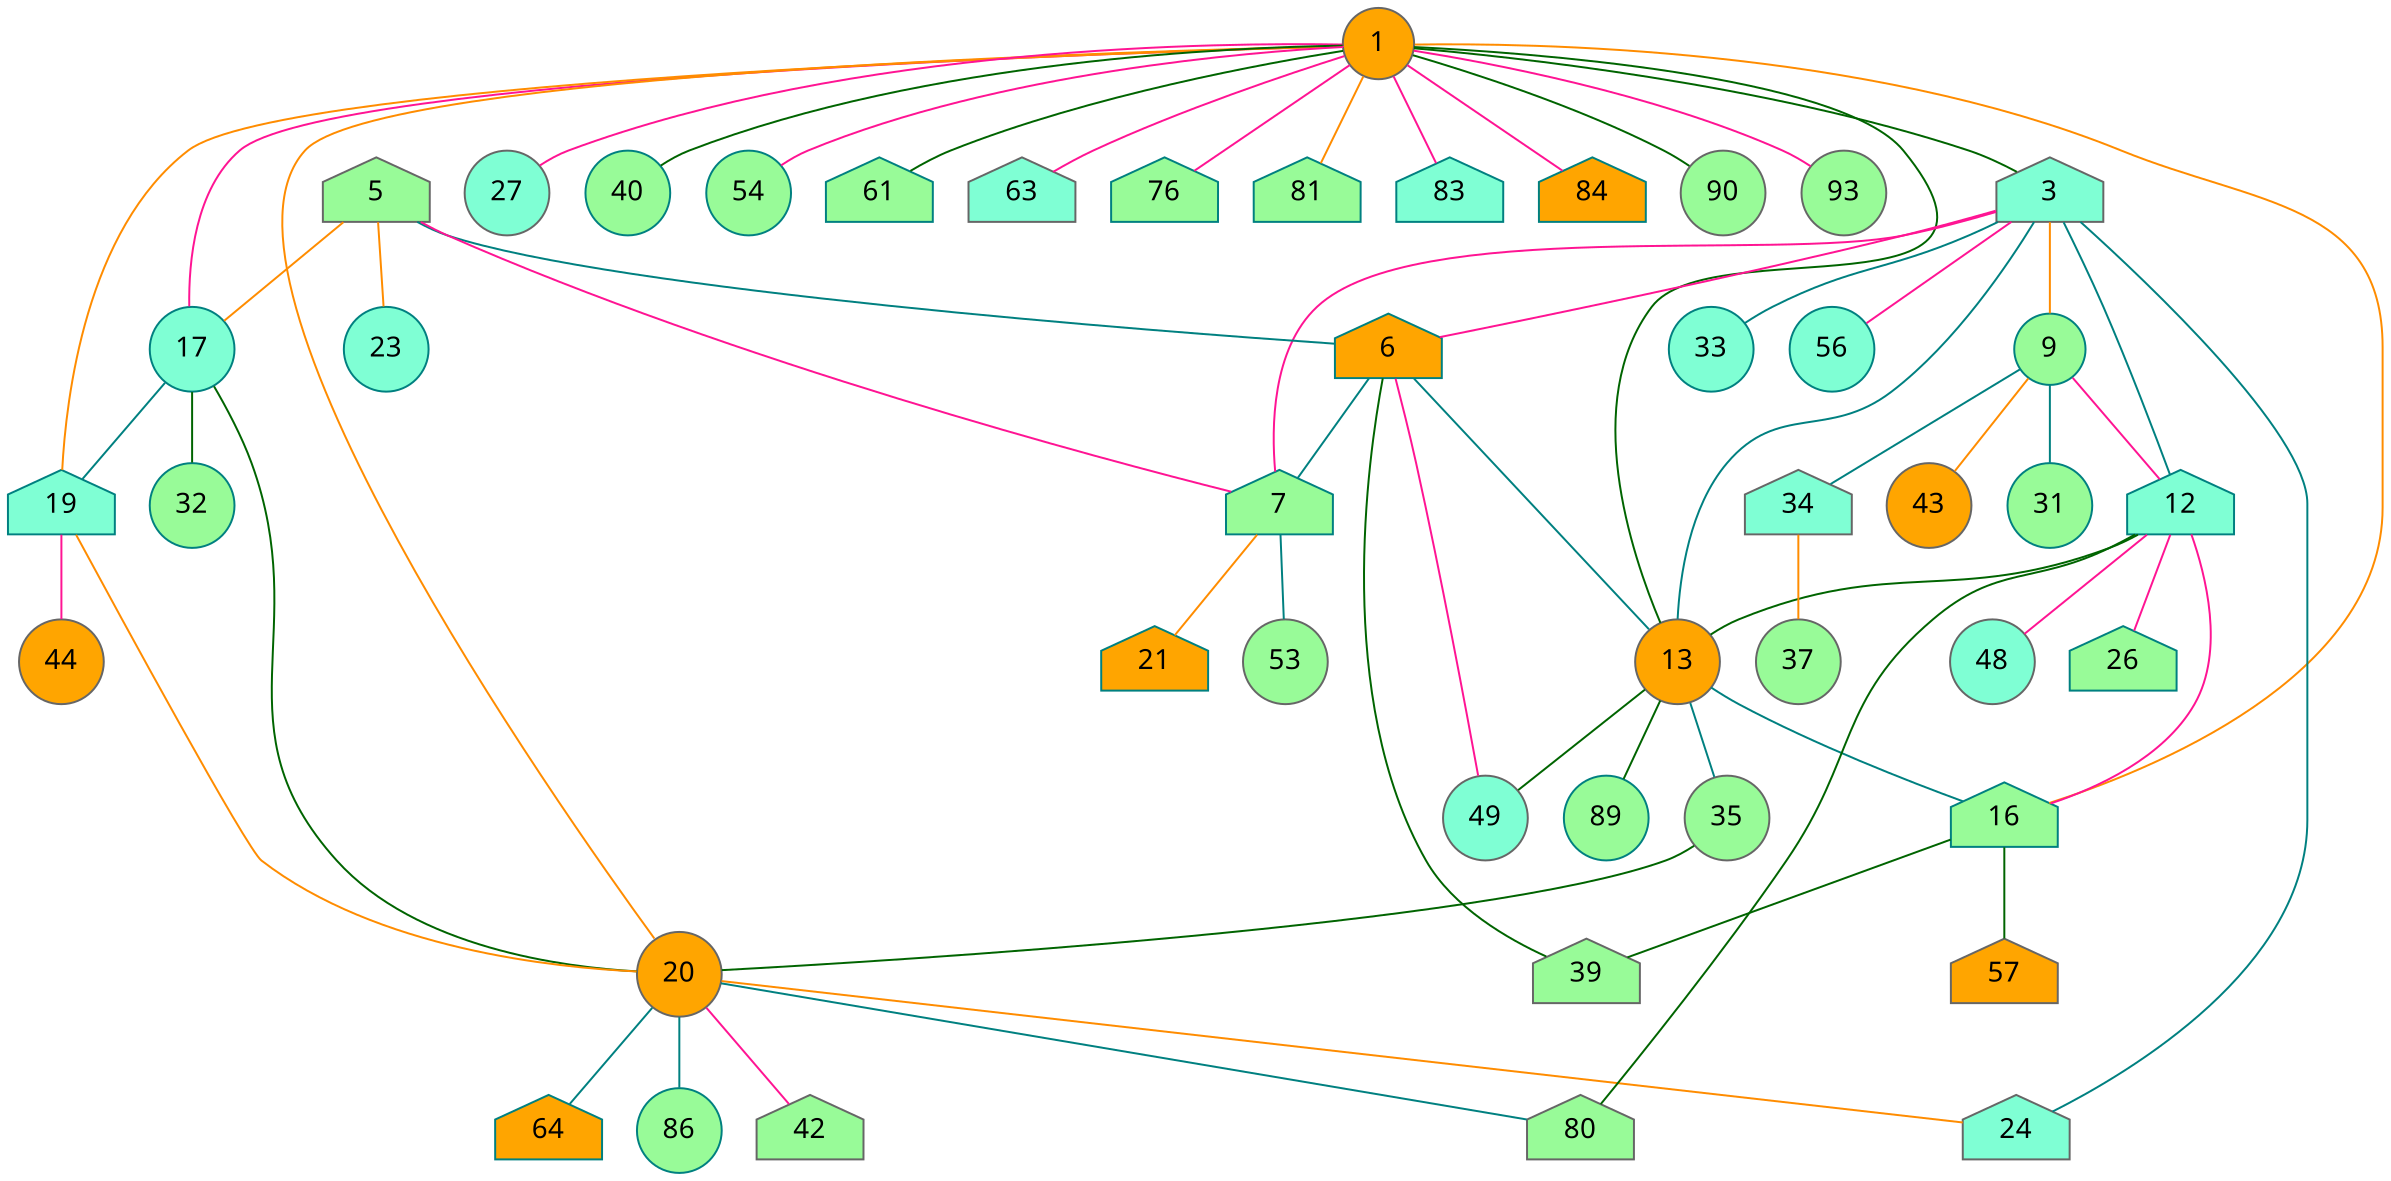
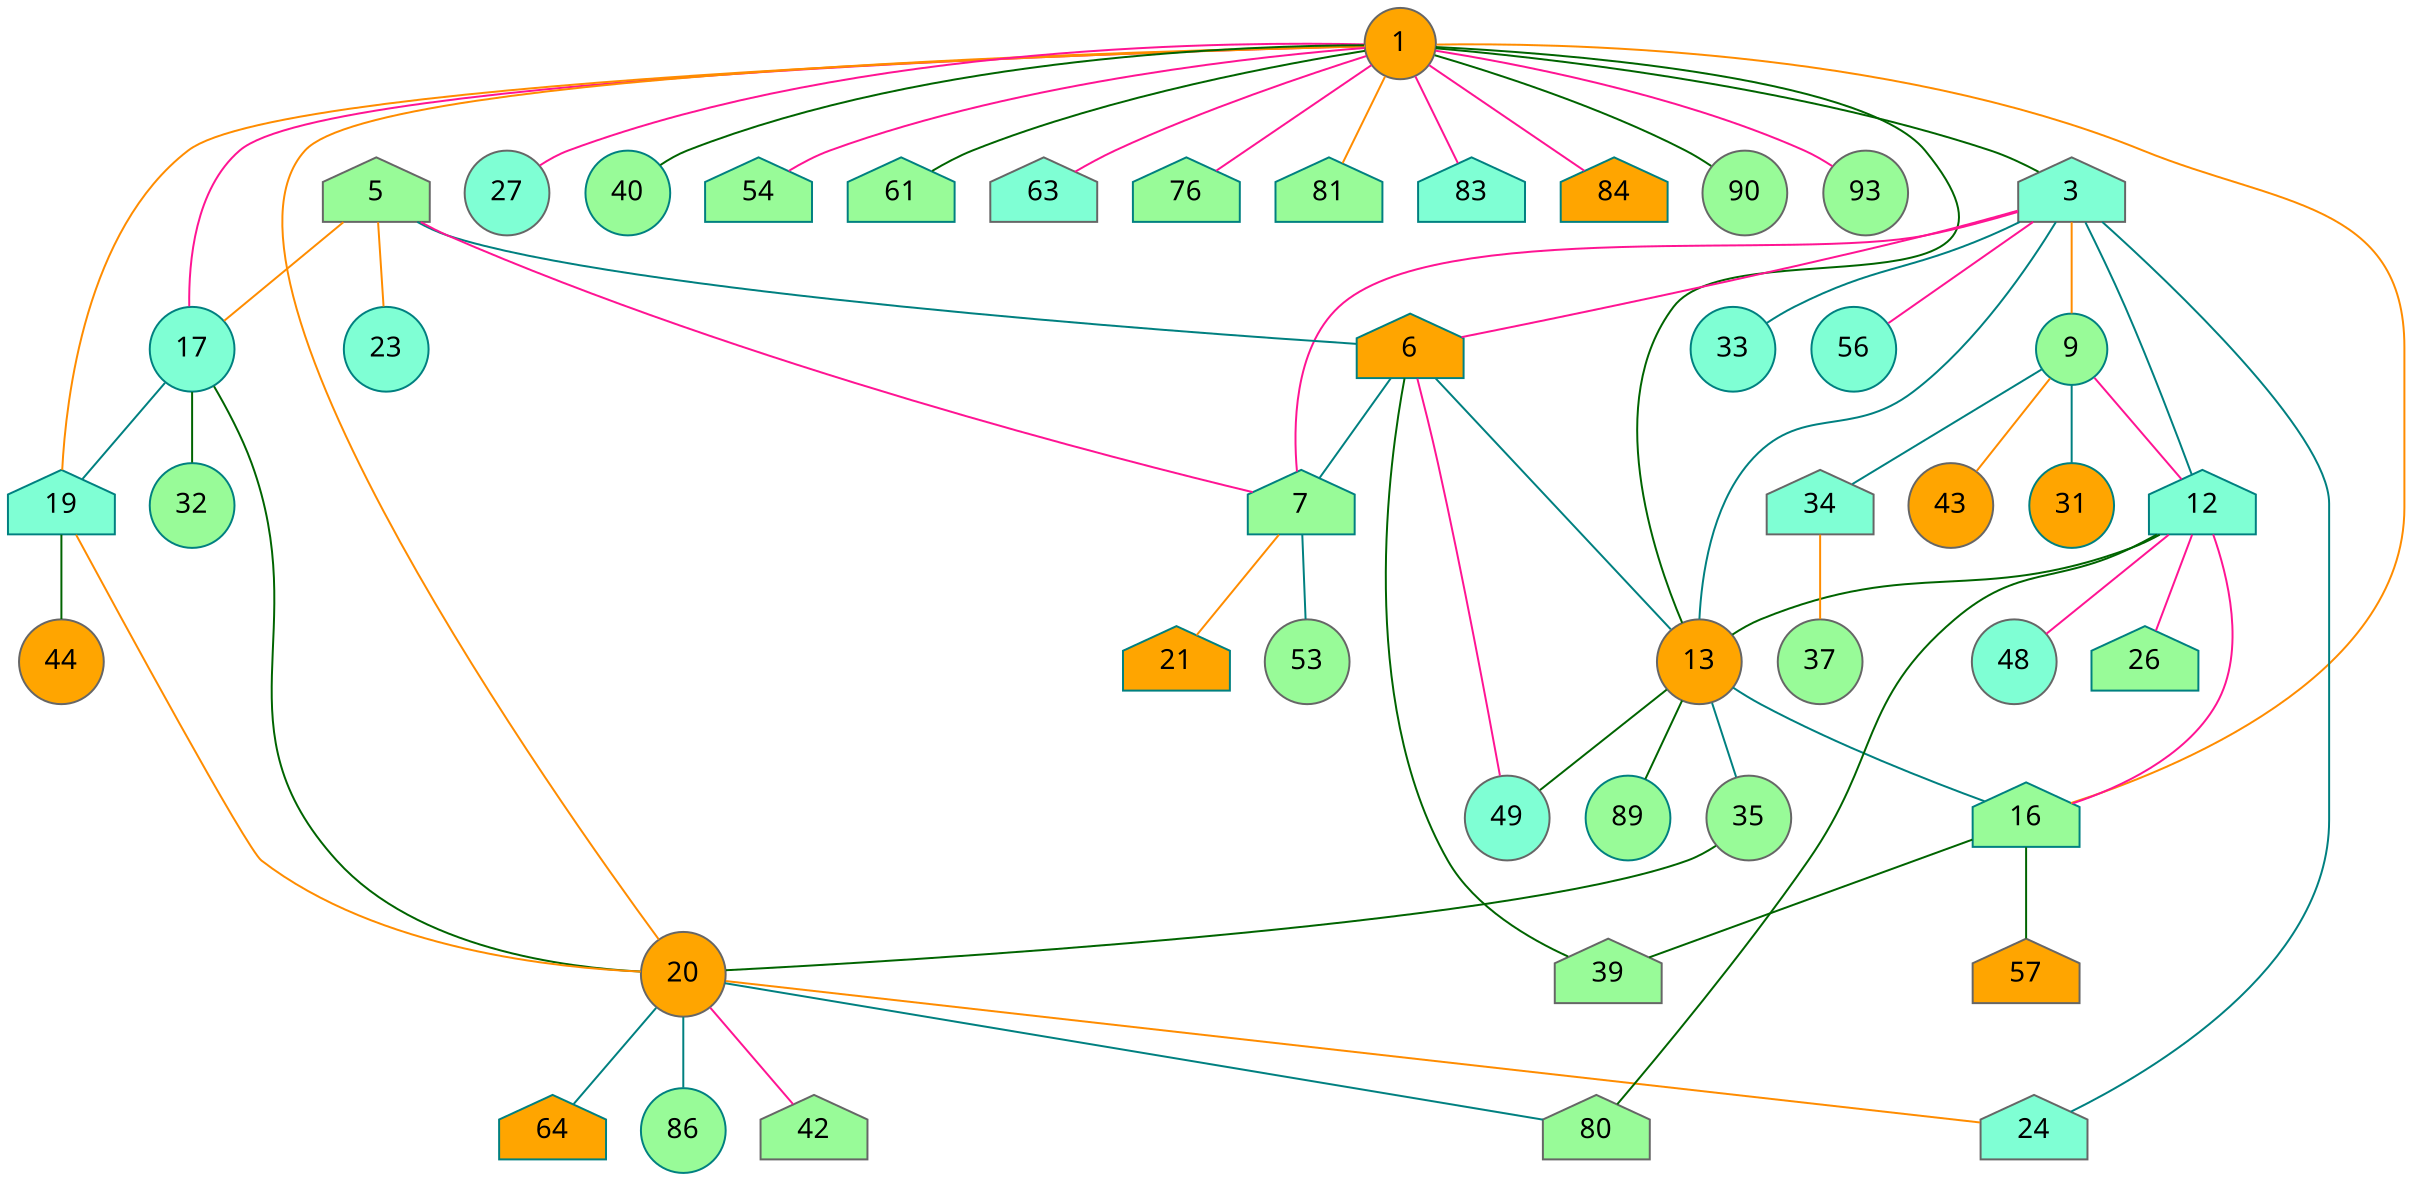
node "54": shape circle -> house
node "31": fillcolor palegreen -> orange
edge "19" -- "44": color deeppink -> darkgreen
